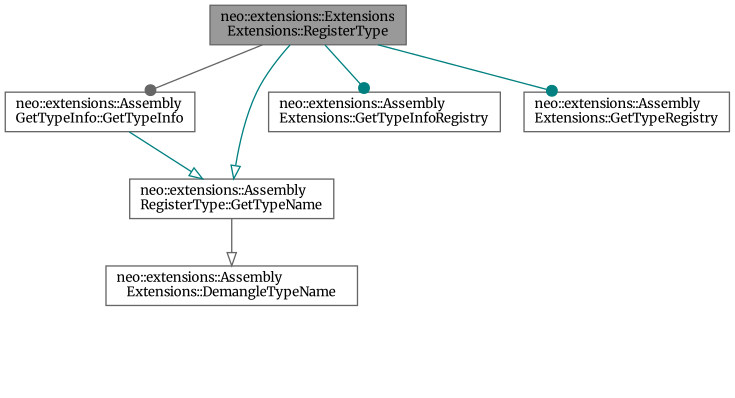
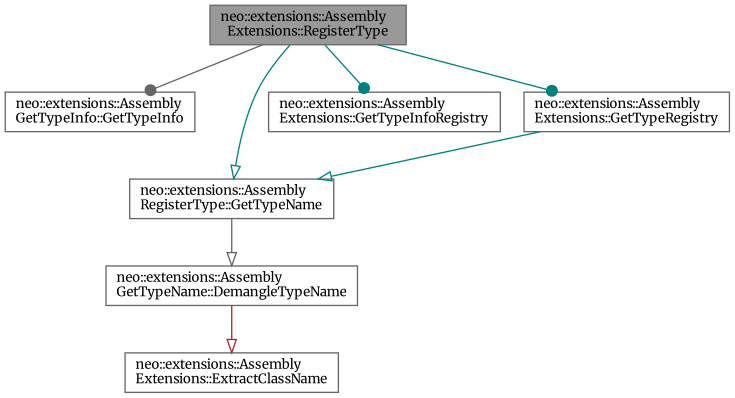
node "neo::extensions::Extensions Extensions::RegisterType": label "neo::extensions::Extensions Extensions::RegisterType" -> "neo::extensions::Assembly Extensions::RegisterType"
edge "neo::extensions::Assembly GetTypeInfo::GetTypeInfo" -> "neo::extensions::Assembly RegisterType::GetTypeName": now "neo::extensions::Assembly Extensions::GetTypeRegistry" -> "neo::extensions::Assembly RegisterType::GetTypeName"
node "neo::extensions::Assembly Extensions::DemangleTypeName": label "neo::extensions::Assembly Extensions::DemangleTypeName" -> "neo::extensions::Assembly GetTypeName::DemangleTypeName"
node "neo::extensions::Assembly Extensions::ExtractClassName": added
